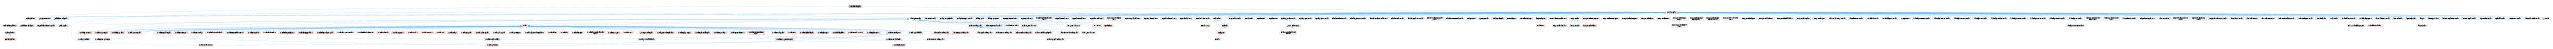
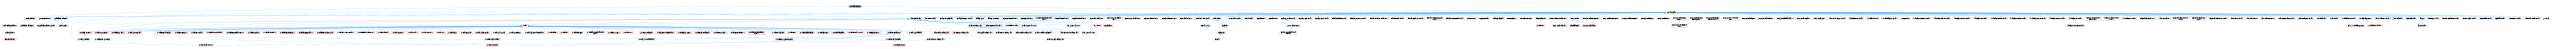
node "IPDisplayCluster.h": label "IPDisplayCluster.h" -> "CreateDelegate.h"
